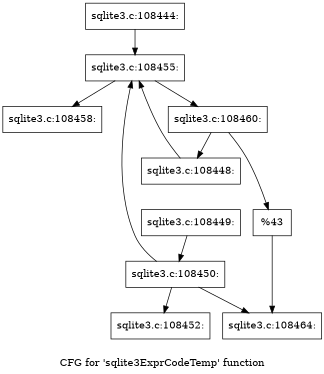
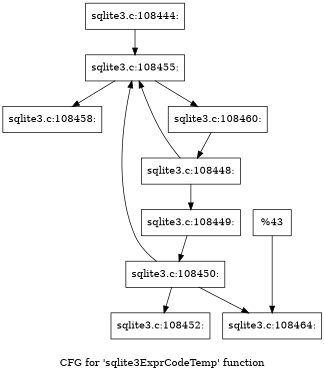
edge "sqlite3.c:108460:" -> "%43": removed
edge "sqlite3.c:108448:" -> "sqlite3.c:108449:": added
